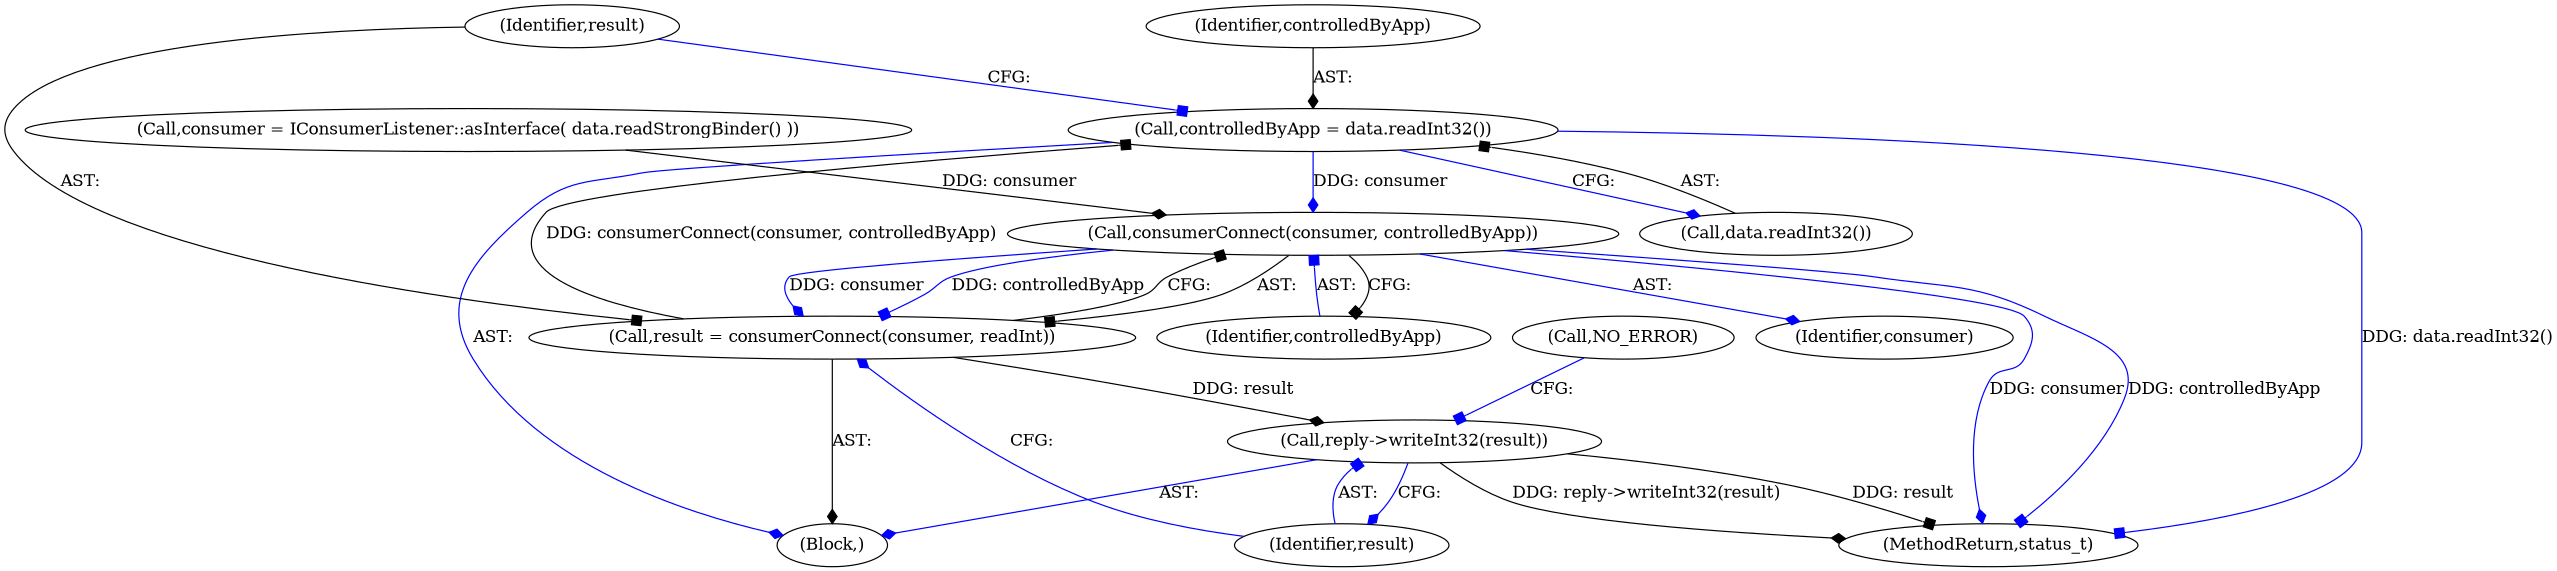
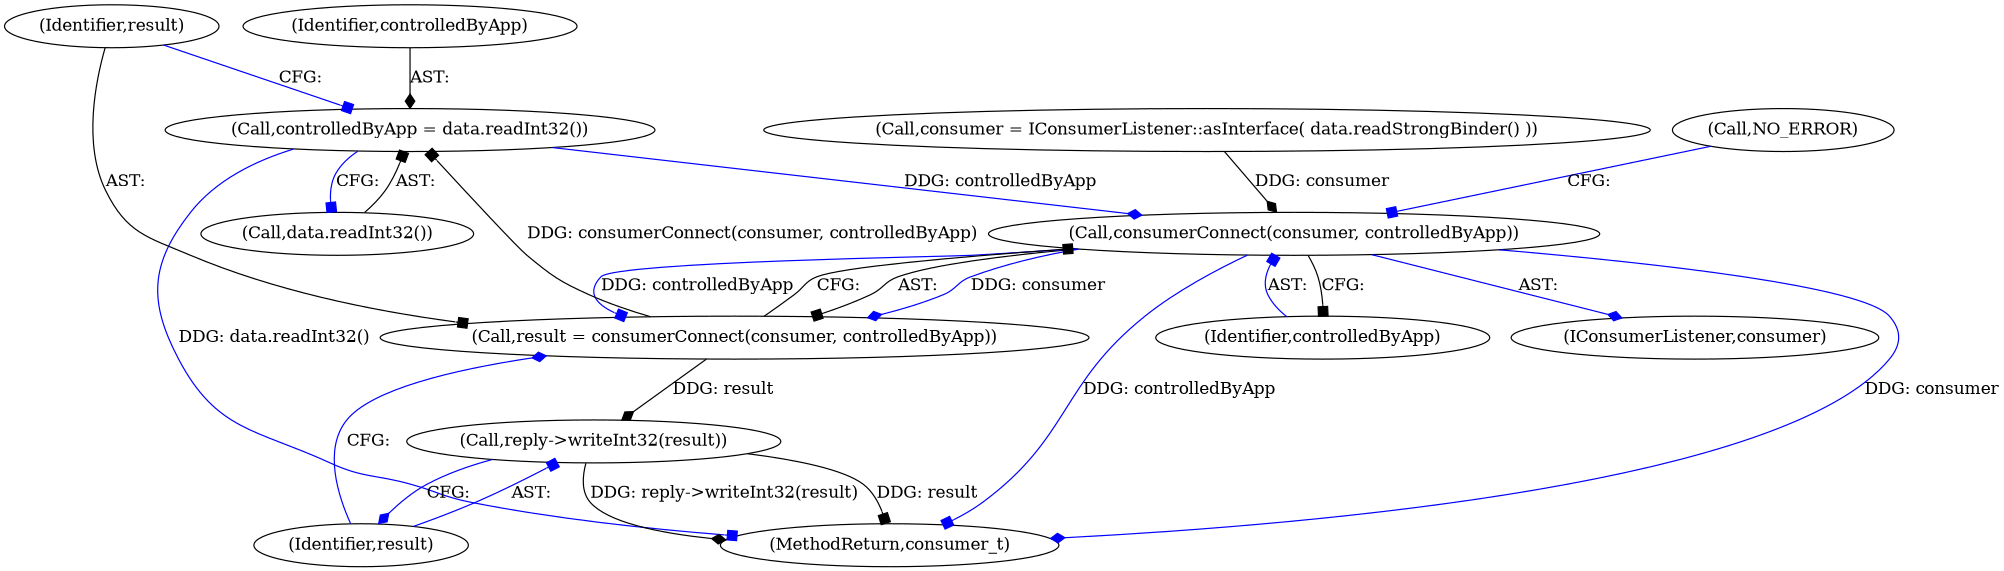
edge "(Call,controlledByApp = data.readInt32())" -> "(Call,consumerConnect(consumer, controlledByApp))": label "DDG: consumer" -> "DDG: controlledByApp"
edge "(Call,controlledByApp = data.readInt32())" -> "(Call,data.readInt32())": arrowhead diamond -> box
node "(Call,result = consumerConnect(consumer, readInt))": label "(Call,result = consumerConnect(consumer, readInt))" -> "(Call,result = consumerConnect(consumer, controlledByApp))"
node "(Identifier,consumer)": label "(Identifier,consumer)" -> "(IConsumerListener,consumer)"
edge "(Call,NO_ERROR)" -> "(Call,reply->writeInt32(result))": now "(Call,NO_ERROR)" -> "(Call,consumerConnect(consumer, controlledByApp))"
node "(Block,)": removed
node "(MethodReturn,status_t)": label "(MethodReturn,status_t)" -> "(MethodReturn,consumer_t)"
